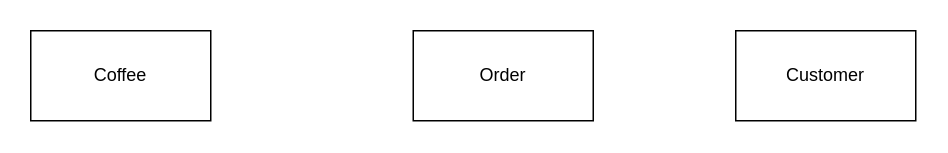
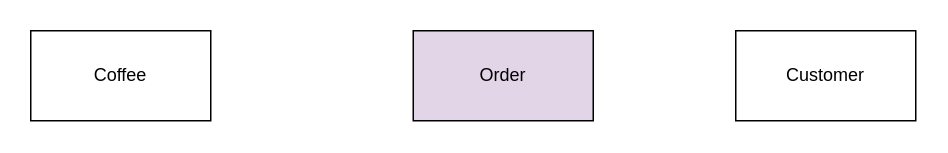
node "Order": fillcolor #ffffff -> #e1d5e7
